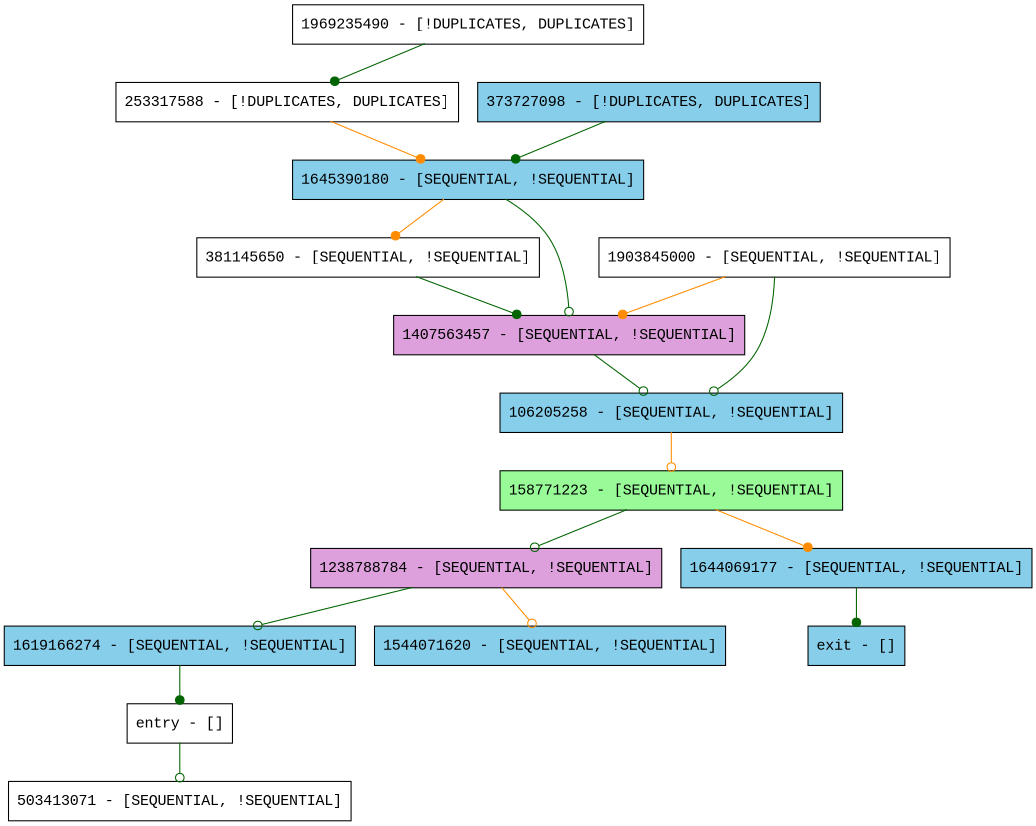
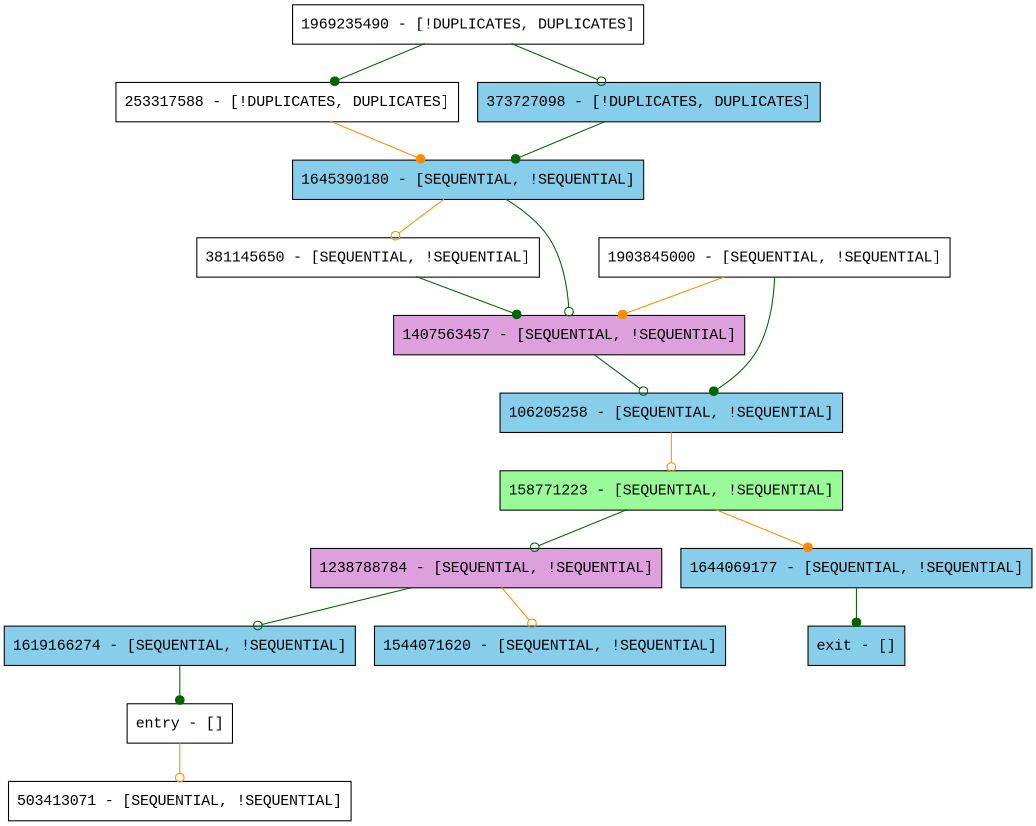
edge "1969235490 - [!DUPLICATES, DUPLICATES]" -> "373727098 - [!DUPLICATES, DUPLICATES]": added
edge "1645390180 - [SEQUENTIAL, !SEQUENTIAL]" -> "381145650 - [SEQUENTIAL, !SEQUENTIAL]": arrowhead dot -> odot
edge "1903845000 - [SEQUENTIAL, !SEQUENTIAL]" -> "106205258 - [SEQUENTIAL, !SEQUENTIAL]": arrowhead odot -> dot
edge "entry - []" -> "503413071 - [SEQUENTIAL, !SEQUENTIAL]": color darkgreen -> darkorange
